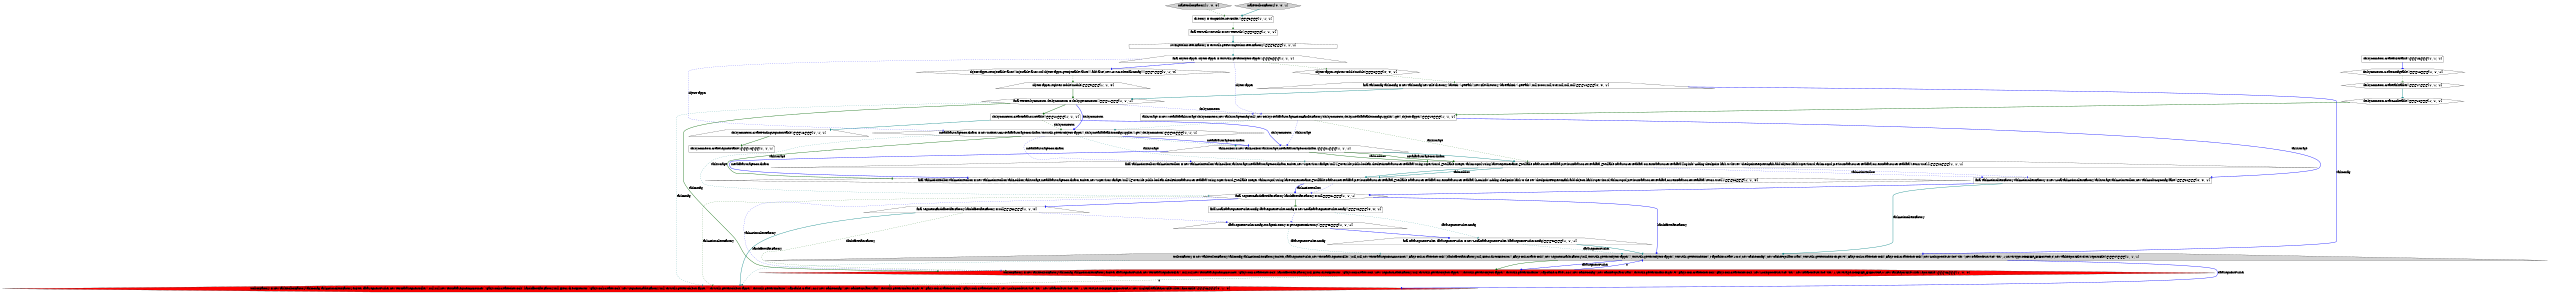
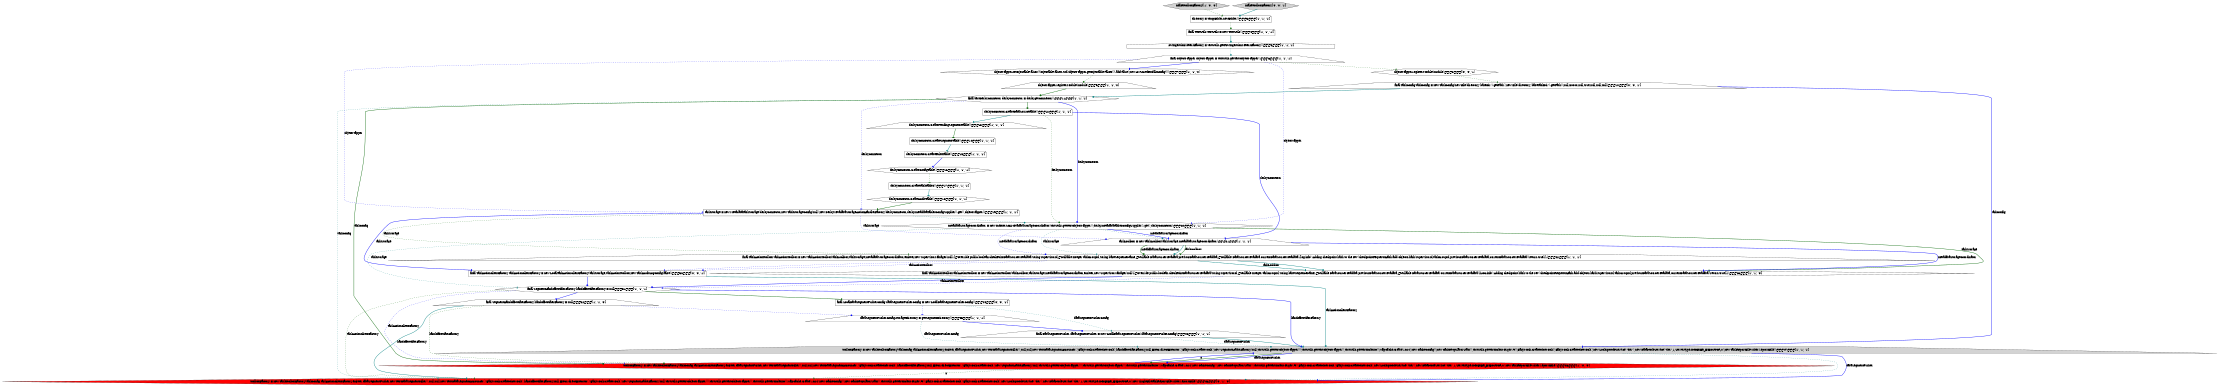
node "derbyConnector.createTaskTables()@@@17@@@['1', '1', '1']": shape hexagon -> note
edge "derbyConnector.createSegmentTable()@@@14@@@['1', '1', '1']" -> "derbyConnector.createRulesTable()@@@15@@@['1', '1', '1']": added
